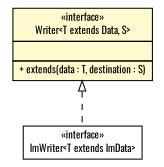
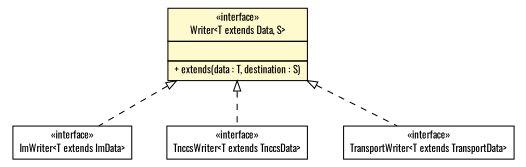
node "TnccsWriter<T extends TnccsData>": added
node "TransportWriter<T extends TransportData>": added
